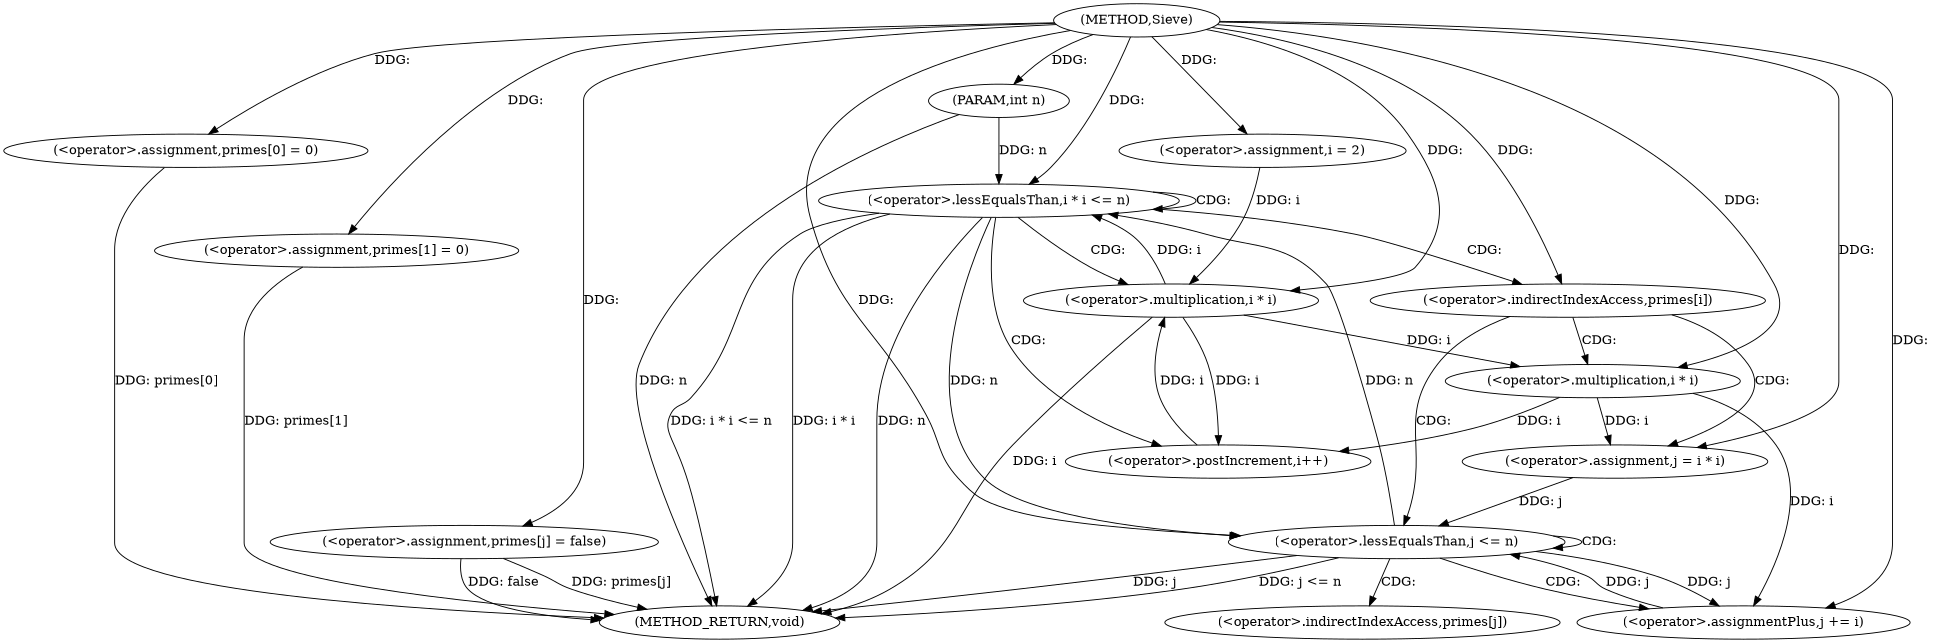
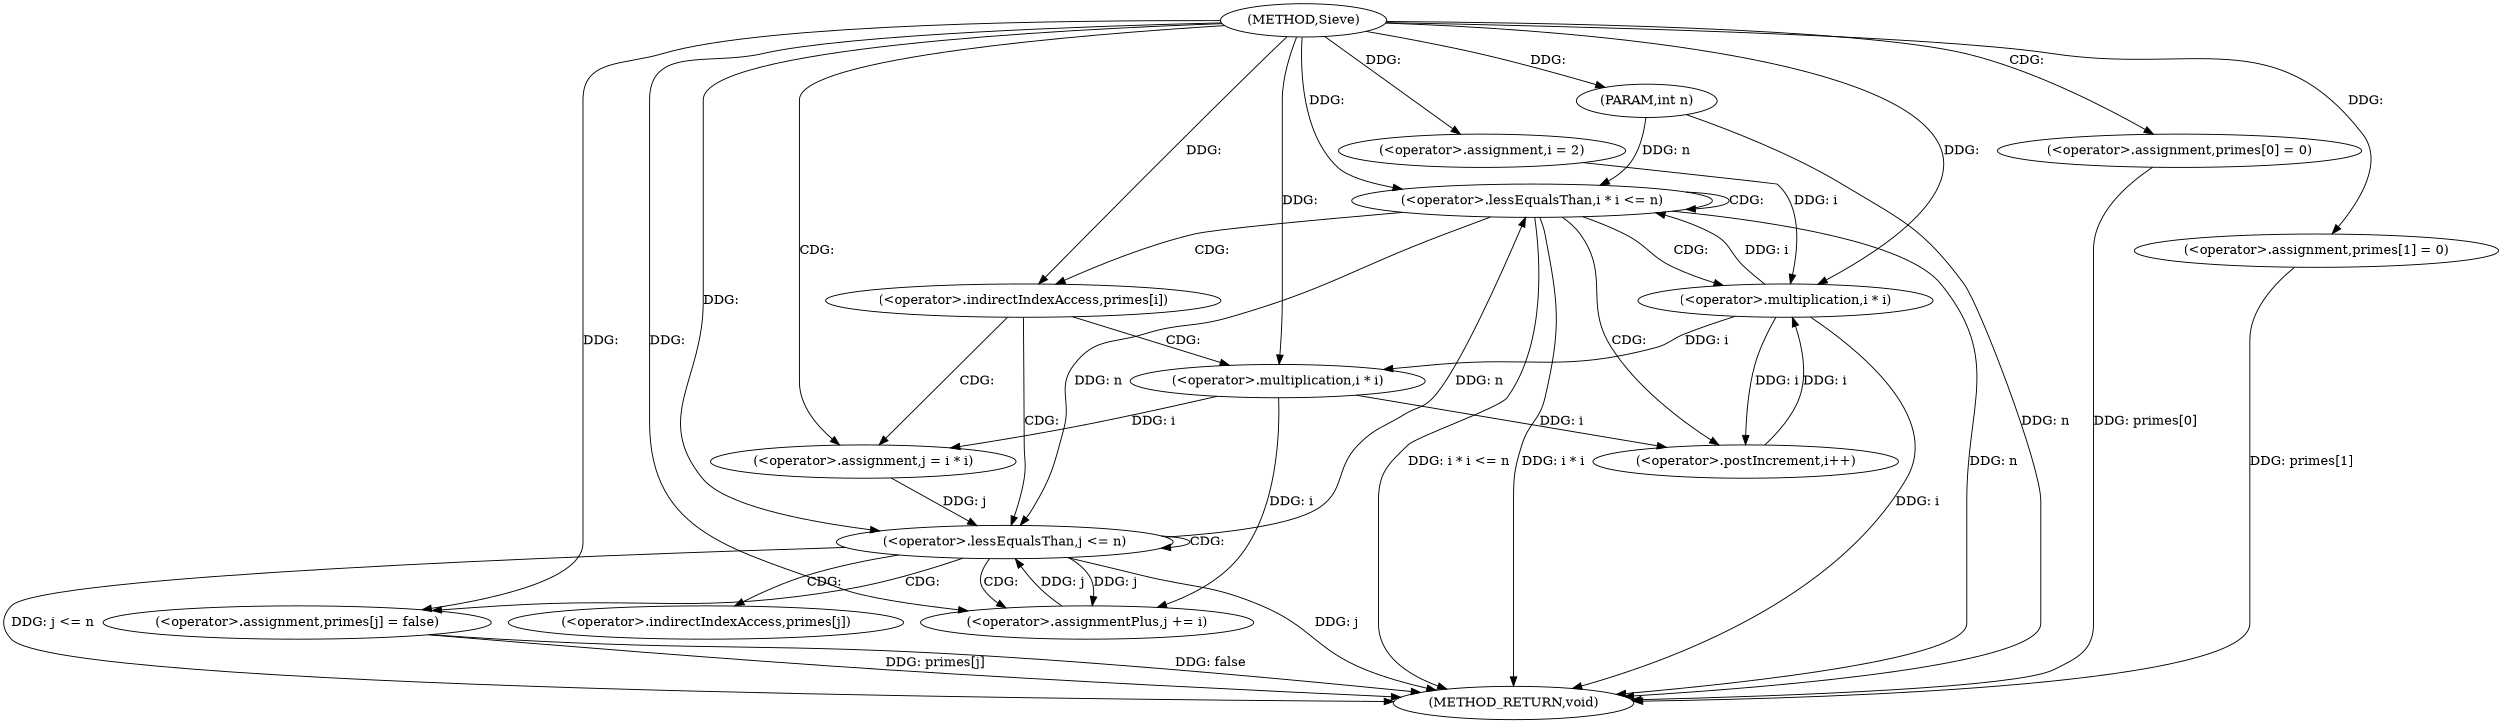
edge "(METHOD,Sieve)" -> "(<operator>.assignment,primes[0] = 0)": label "DDG: " -> "CDG: "
edge "(METHOD,Sieve)" -> "(<operator>.assignment,j = i * i)": label "DDG: " -> "CDG: "
edge "(<operator>.lessEqualsThan,j <= n)" -> "(<operator>.assignment,primes[j] = false)": added, label "CDG:"
